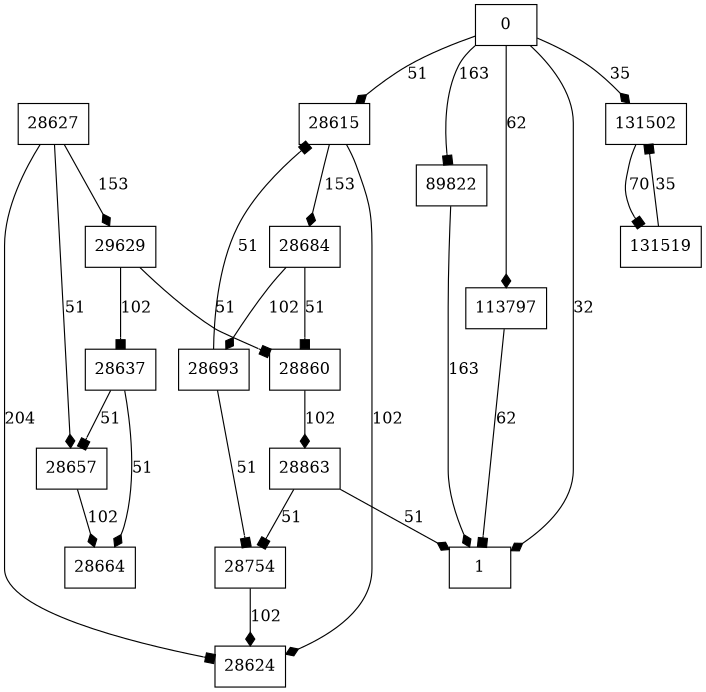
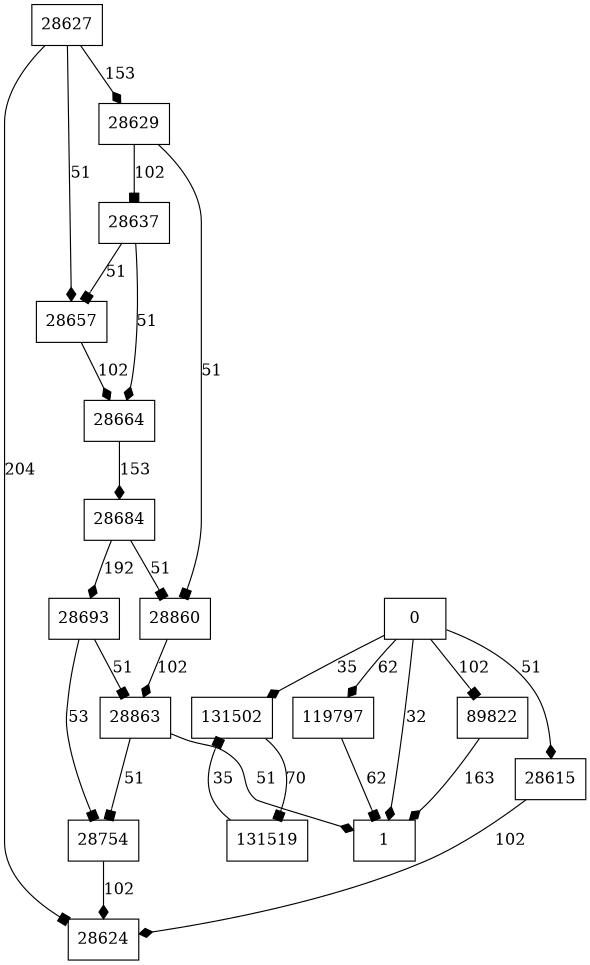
edge "0" -> "89822": label "163" -> "102"
edge "28615" -> "28684": now "28664" -> "28684"
edge "28693" -> "28615": now "28693" -> "28863"
node "29629": label "29629" -> "28629"
edge "28684" -> "28693": label "102" -> "192"
node "113797": label "113797" -> "119797"
edge "28693" -> "28754": label "51" -> "53"
